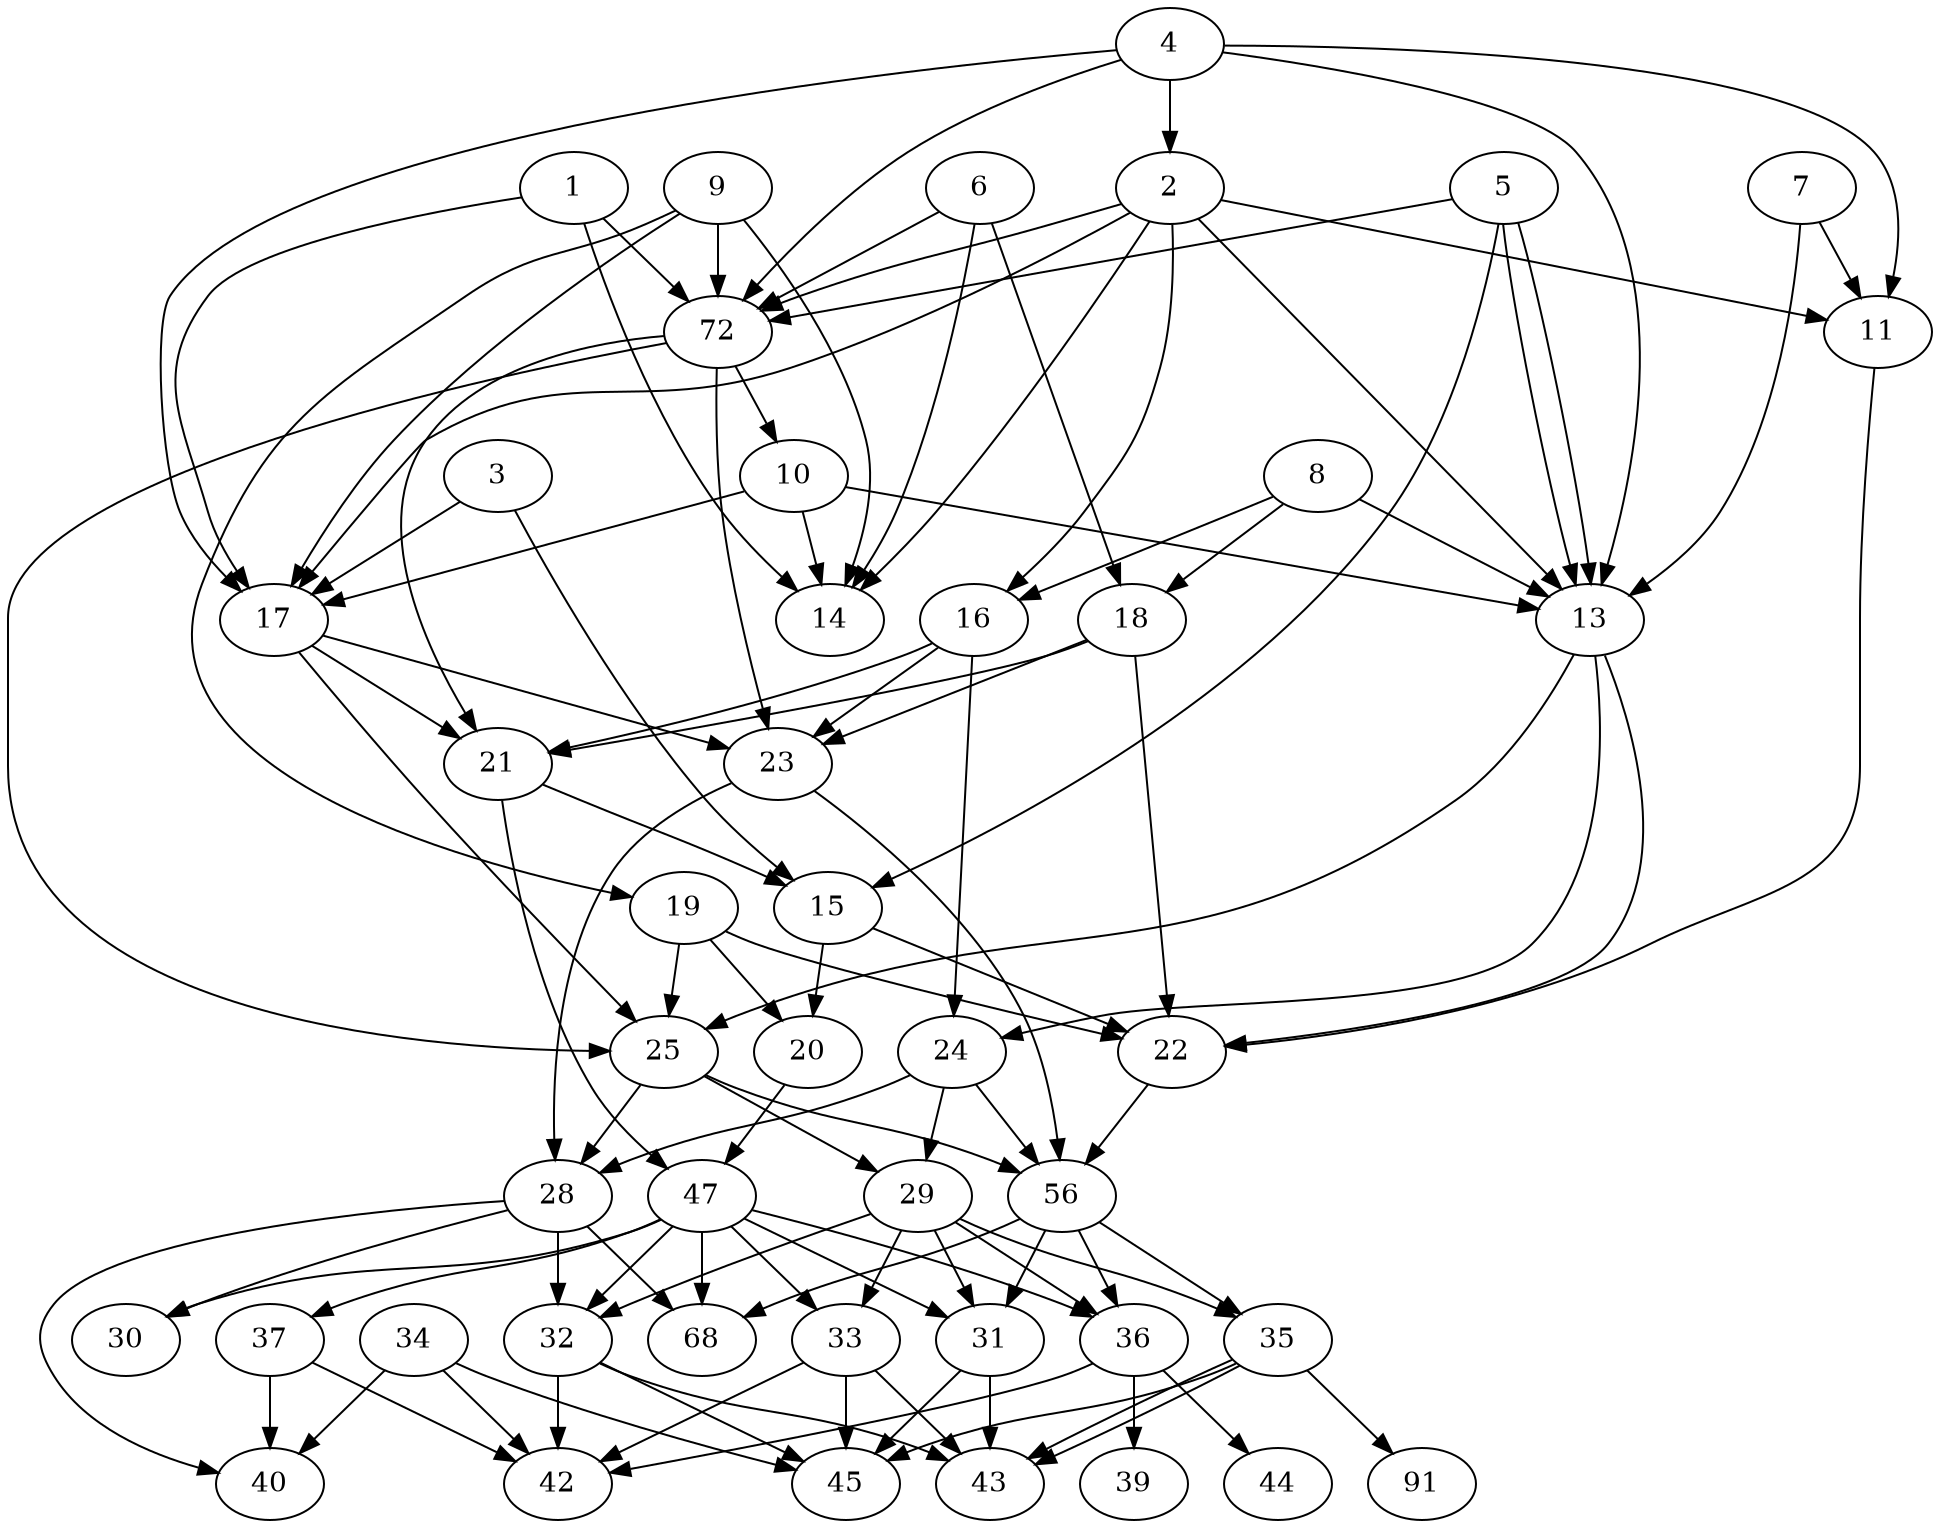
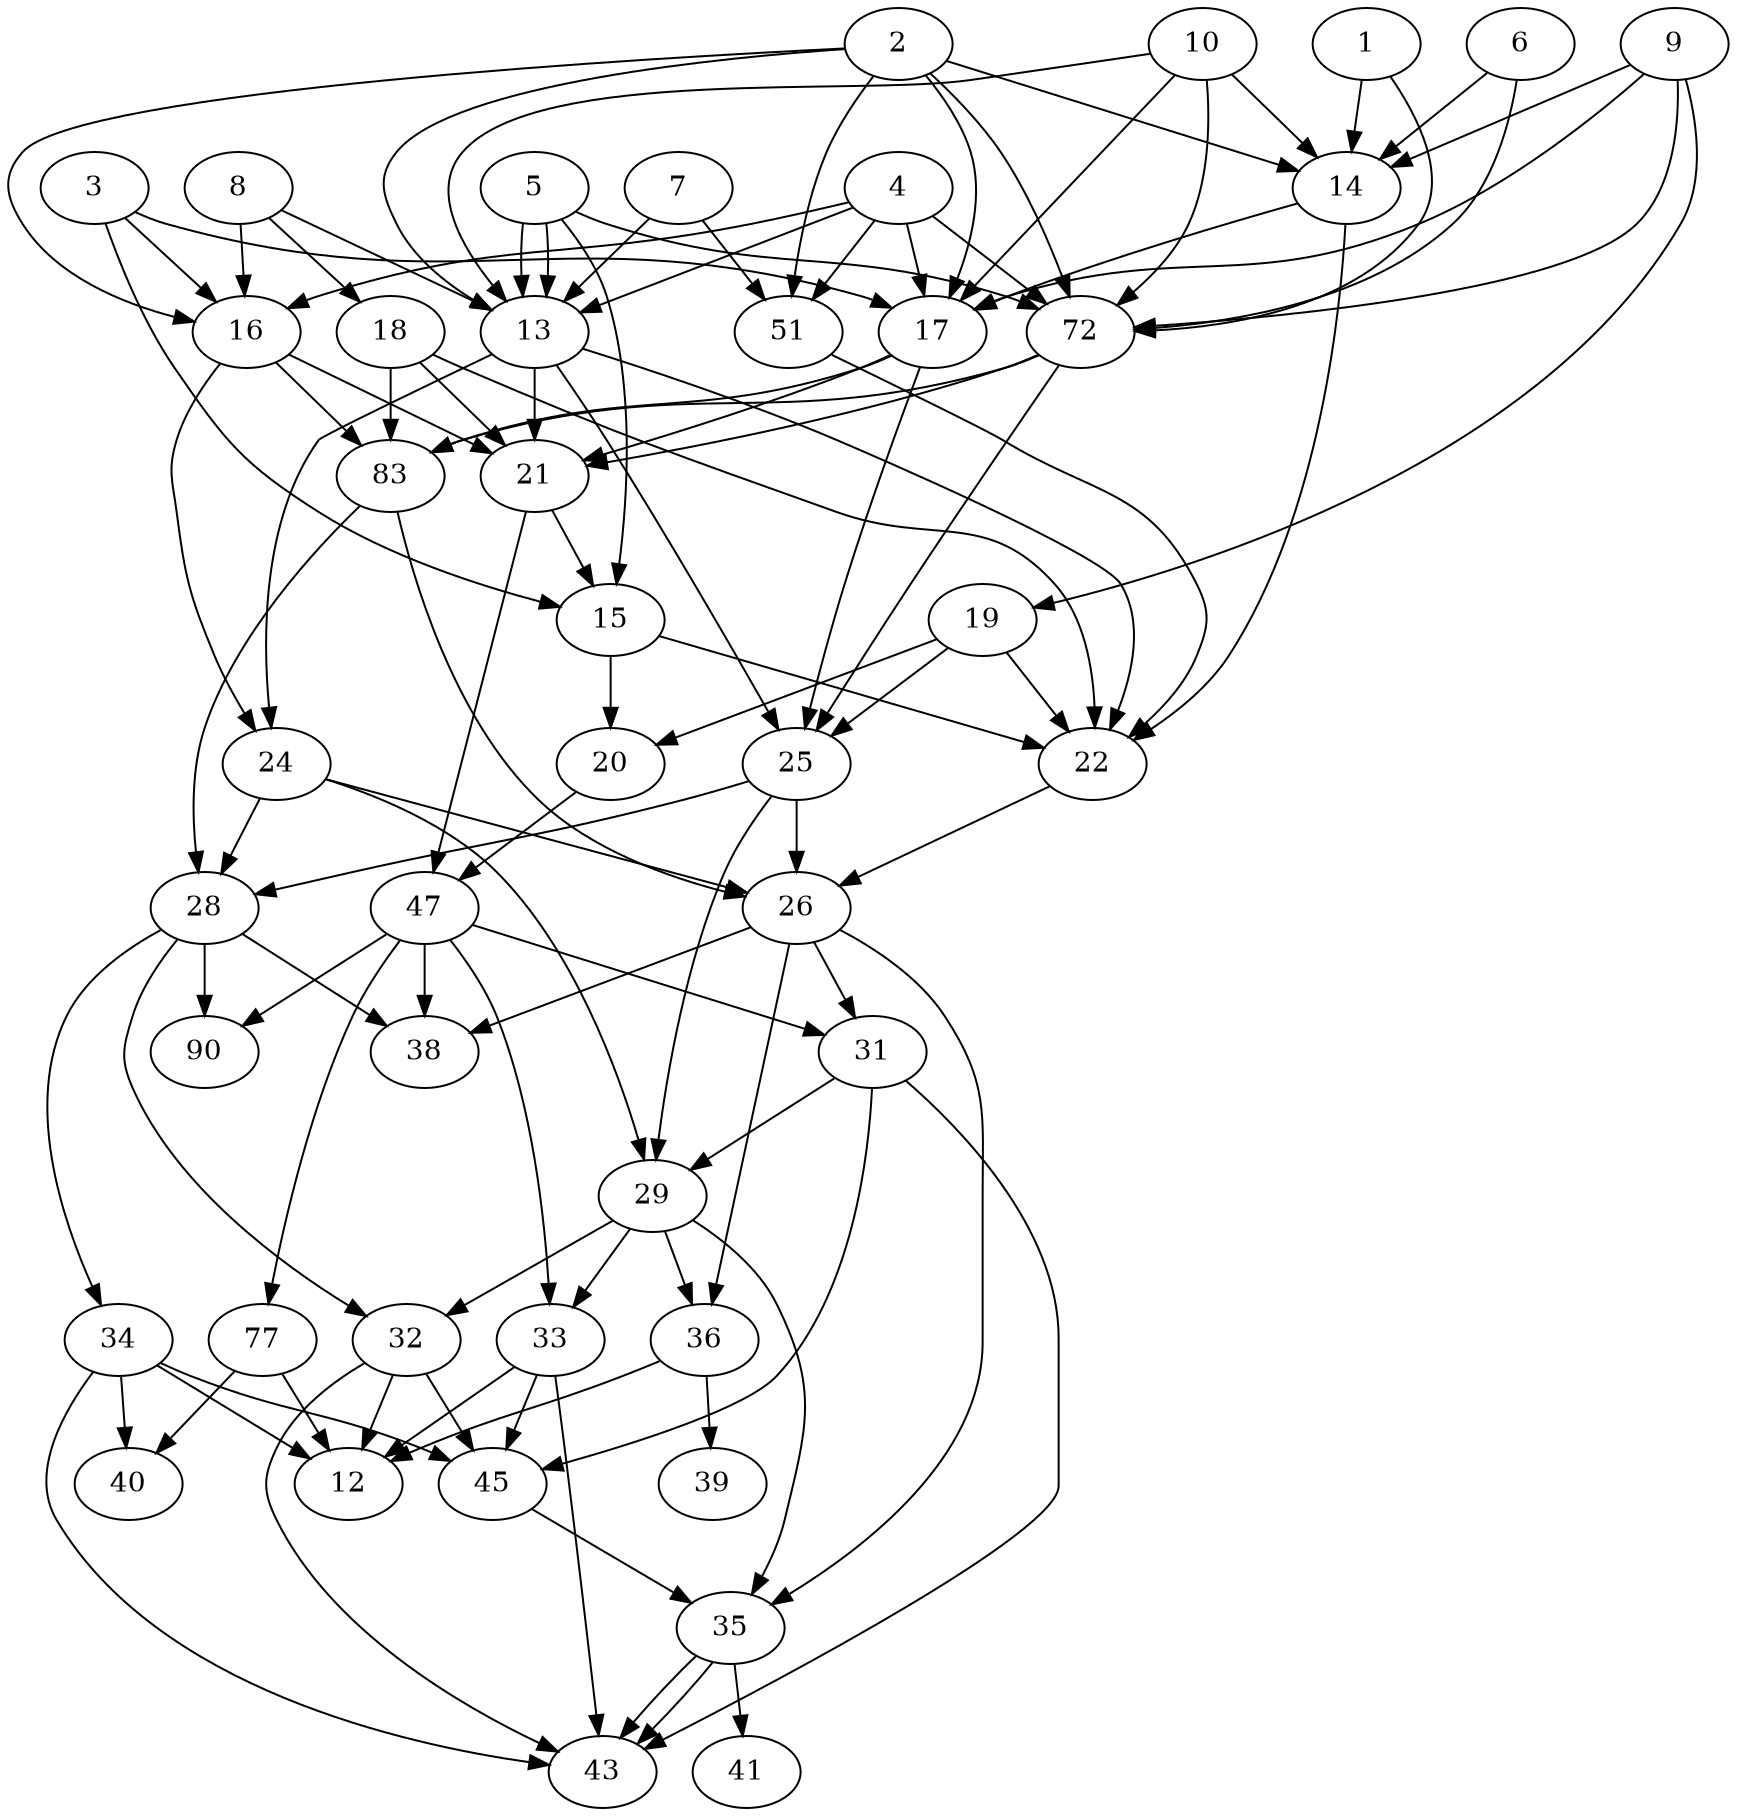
edge "4" -> "2": now "4" -> "16"
edge "3" -> "16": added
edge "1" -> "17": now "14" -> "17"
node "11": label "11" -> "51"
edge "13" -> "21": added
edge "72" -> "10": reversed
edge "6" -> "18": removed
edge "14" -> "22": added
node "23": label "23" -> "83"
node "56": label "56" -> "26"
edge "47" -> "36": removed
edge "28" -> "40": now "28" -> "34"
edge "47" -> "32": removed
edge "29" -> "31": reversed
node "30": label "30" -> "90"
node "37": label "37" -> "77"
node "68": label "68" -> "38"
edge "35" -> "45": reversed
node "42": label "42" -> "12"
node "44": removed
node "91": label "91" -> "41"
edge "34" -> "43": added
